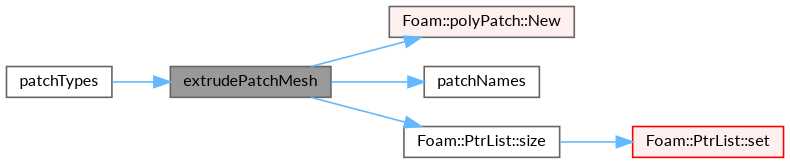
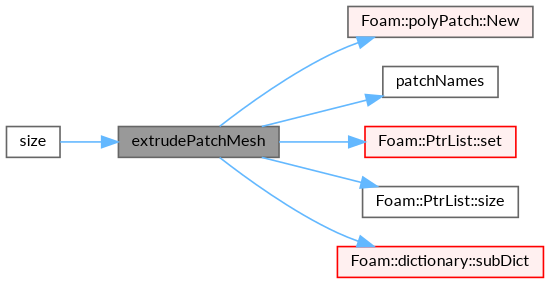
node "patchTypes": label "patchTypes" -> "size"
edge "Foam::PtrList::size" -> "Foam::PtrList::set": now "extrudePatchMesh" -> "Foam::PtrList::set"
node "Foam::dictionary::subDict": added
